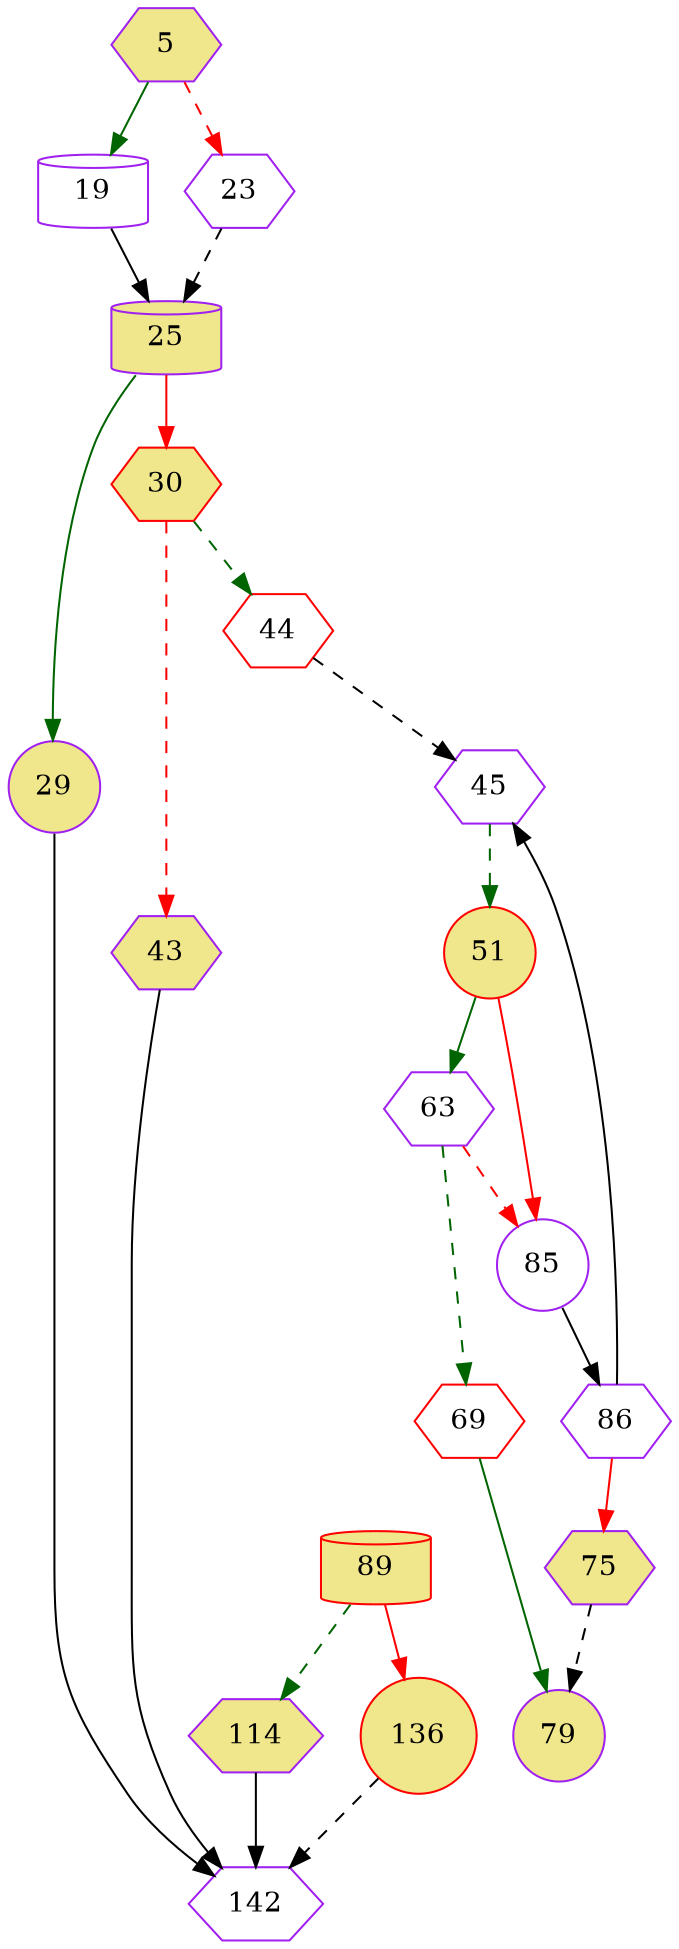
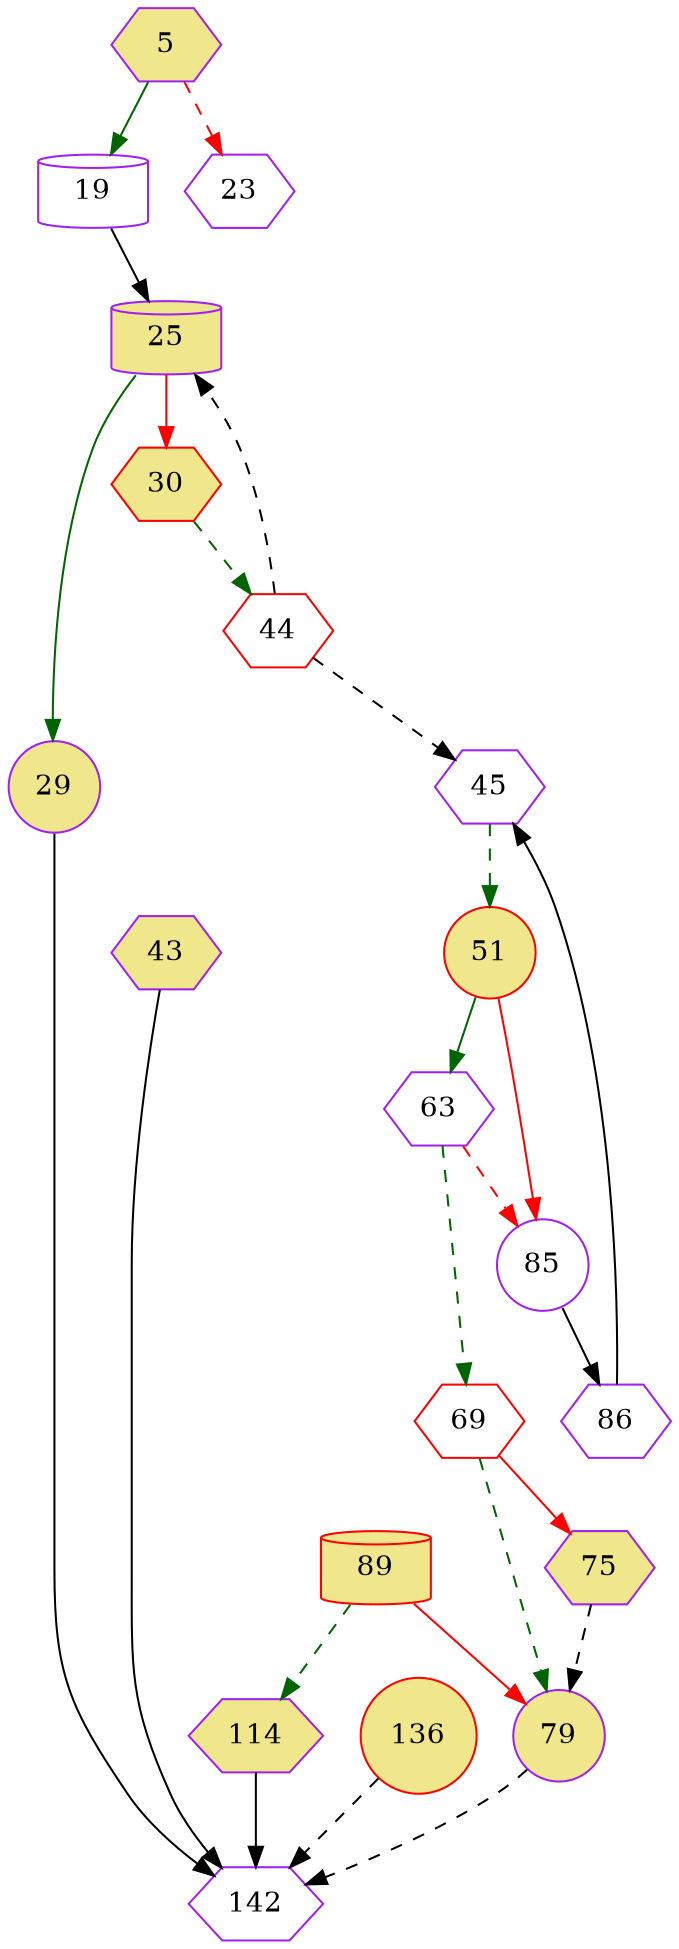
edge "23" -> "25": now "44" -> "25"
edge "30" -> "43": removed
edge "86" -> "75": now "69" -> "75"
edge "69" -> "79": style solid -> dashed
edge "89" -> "136": now "89" -> "79"
edge "79" -> "142": added
